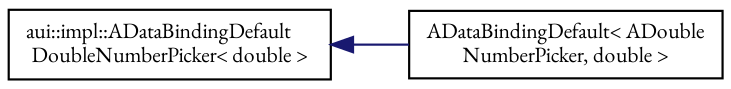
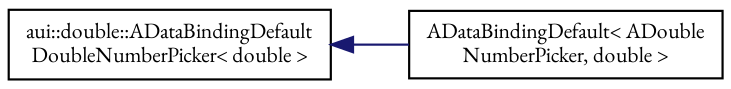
node "aui::impl::ADataBindingDefault DoubleNumberPicker< double >": label "aui::impl::ADataBindingDefault DoubleNumberPicker< double >" -> "aui::double::ADataBindingDefault DoubleNumberPicker< double >"
